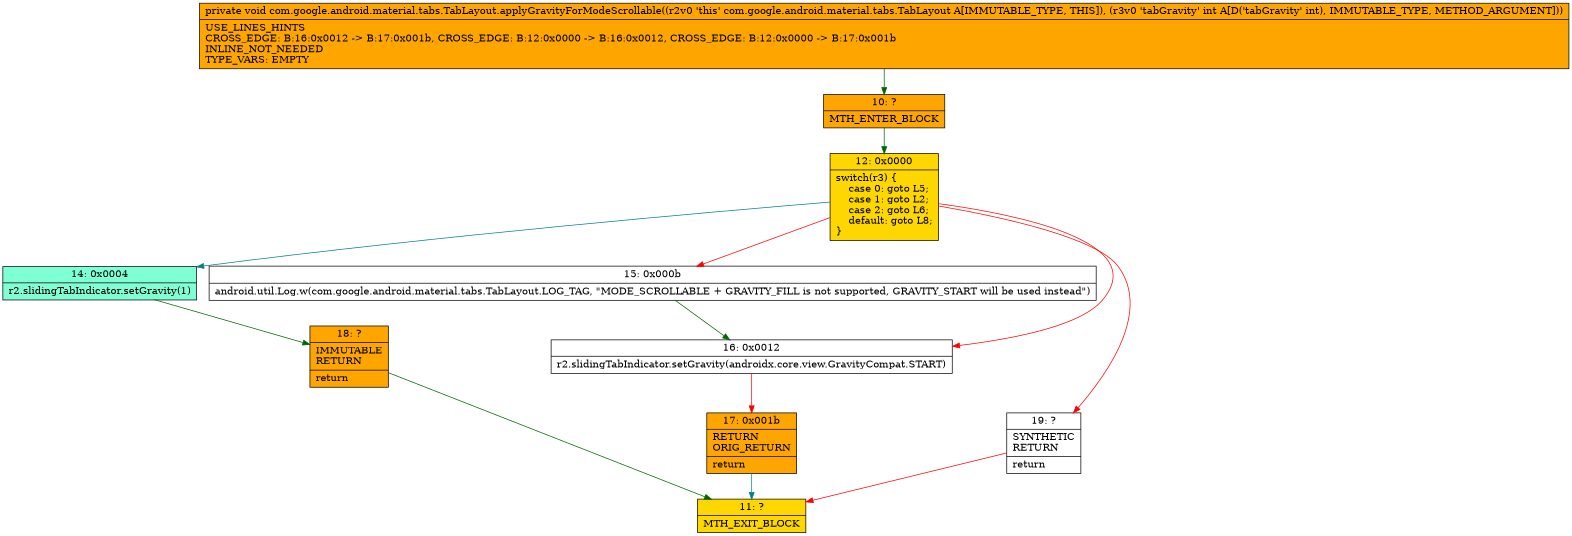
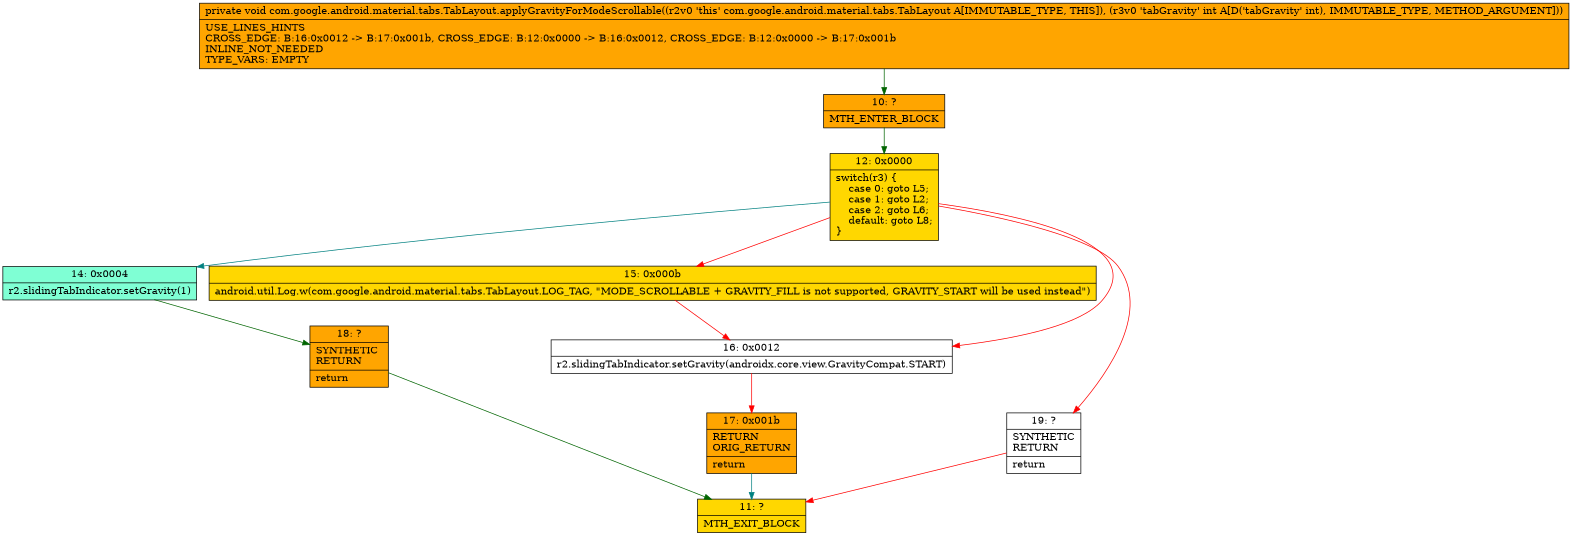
node "15: 0x000b": fillcolor white -> gold
edge "15: 0x000b" -> "16: 0x0012": color darkgreen -> red
node "18: ?": text "IMMUTABLE" -> "SYNTHETIC"
